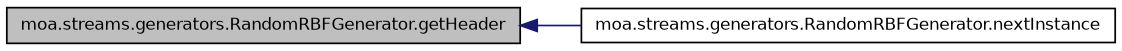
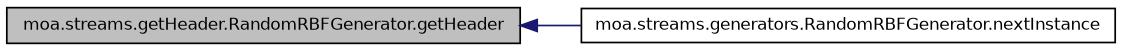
node "moa.streams.generators.RandomRBFGenerator.getHeader": label "moa.streams.generators.RandomRBFGenerator.getHeader" -> "moa.streams.getHeader.RandomRBFGenerator.getHeader"
